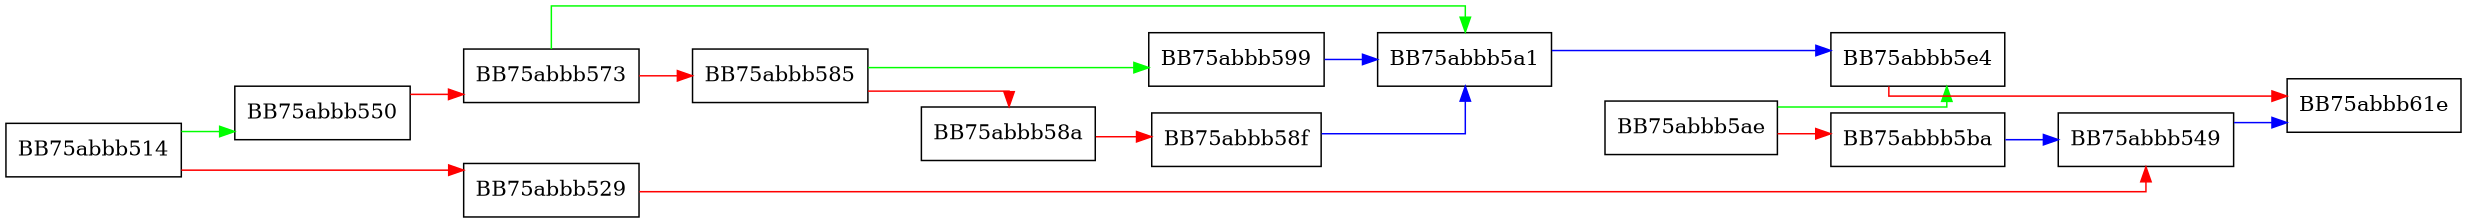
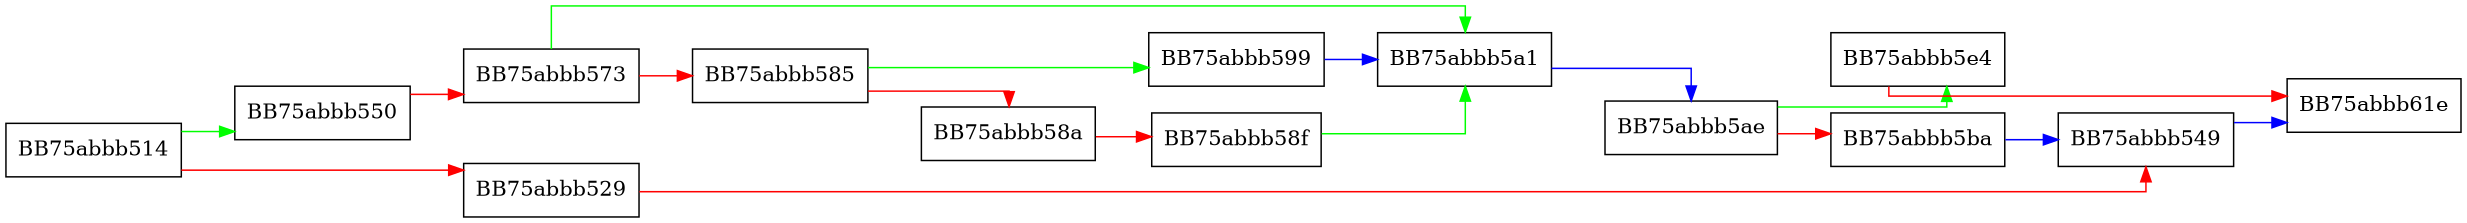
edge "BB75abbb5a1" -> "BB75abbb5e4": now "BB75abbb5a1" -> "BB75abbb5ae"
edge "BB75abbb58f" -> "BB75abbb5a1": color blue -> green
